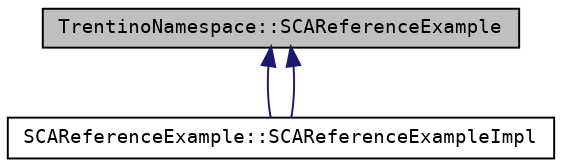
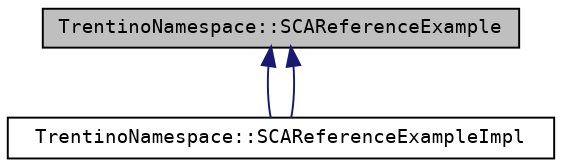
node "SCAReferenceExample::SCAReferenceExampleImpl": label "SCAReferenceExample::SCAReferenceExampleImpl" -> "TrentinoNamespace::SCAReferenceExampleImpl"
